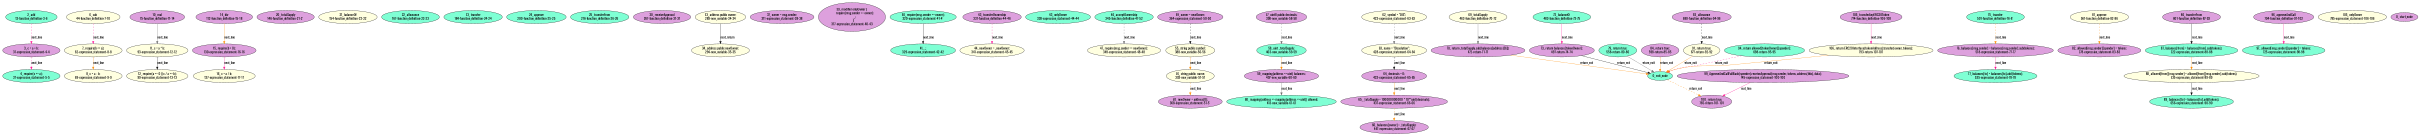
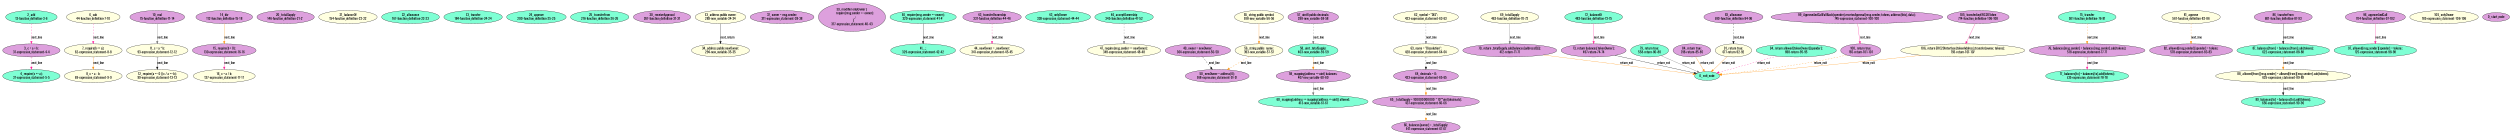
edge "49_ owner = newOwner; 364-expression_statement-50-50" -> "55_ string public symbol; 388-new_variable-56-56": now "49_ owner = newOwner; 364-expression_statement-50-50" -> "50_ newOwner = address(0); 368-expression_statement-51-51"
edge "0_ exit_node" -> "100_ return true; 765-return-101-101": reversed
